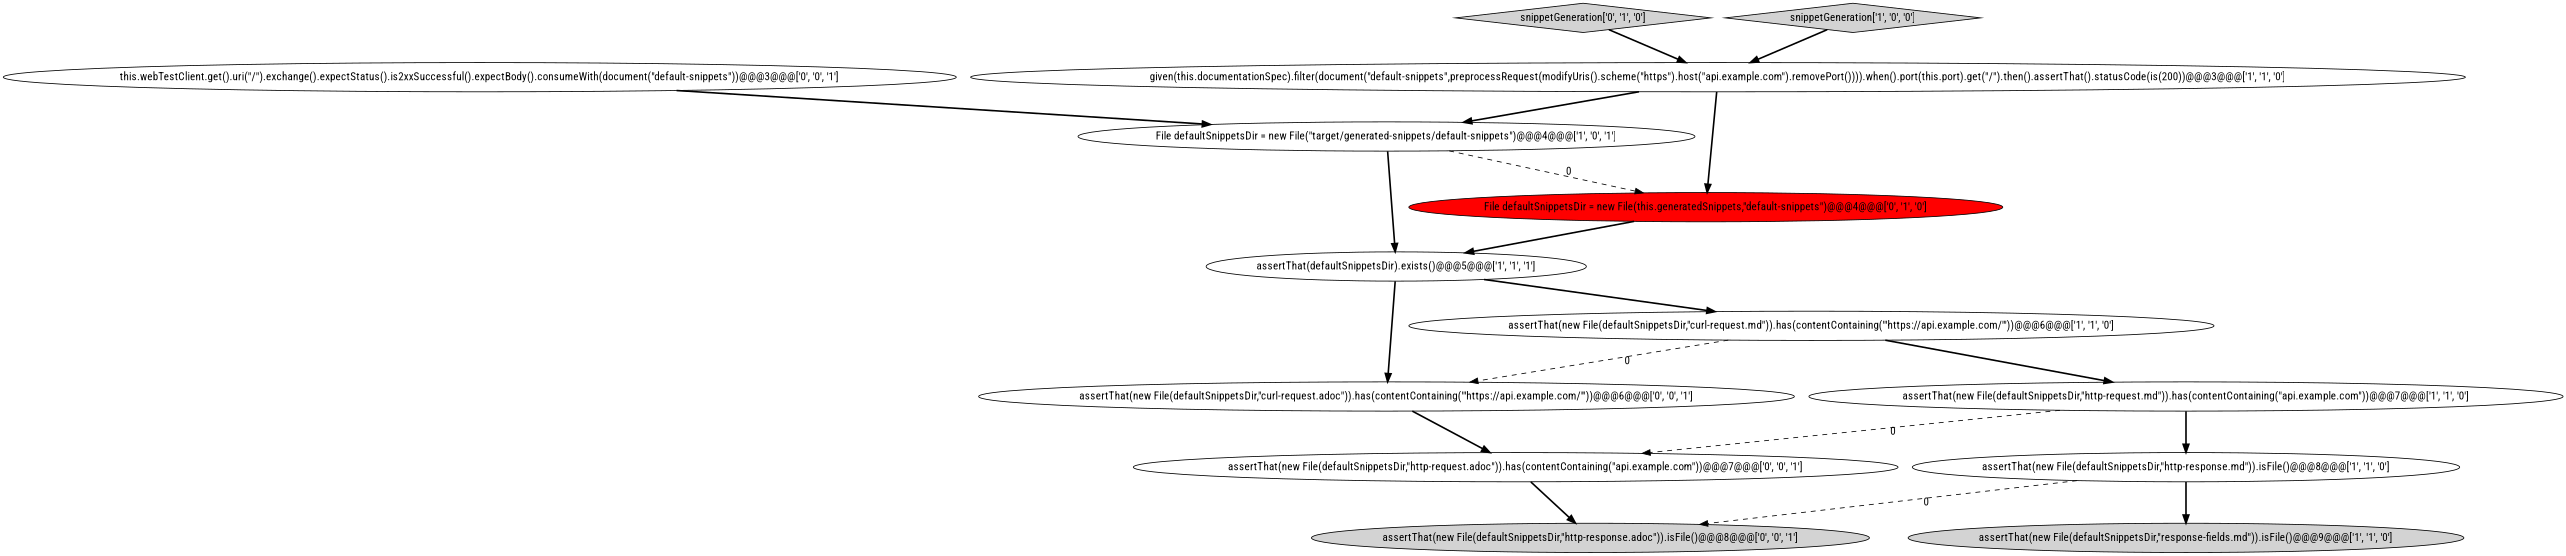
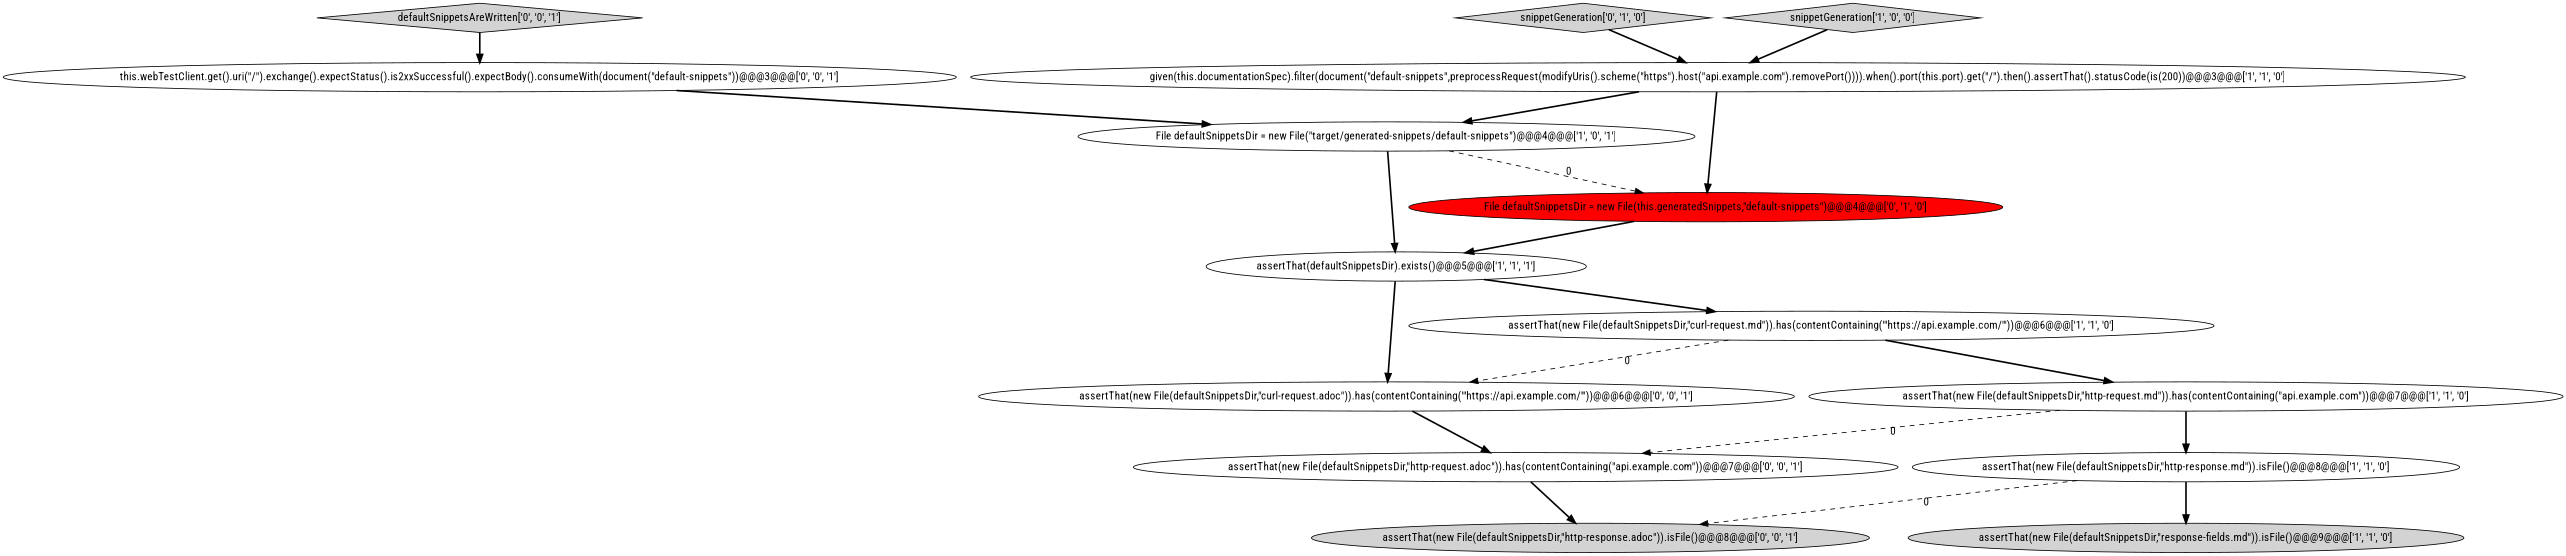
node "defaultSnippetsAreWritten['0', '0', '1']": added
